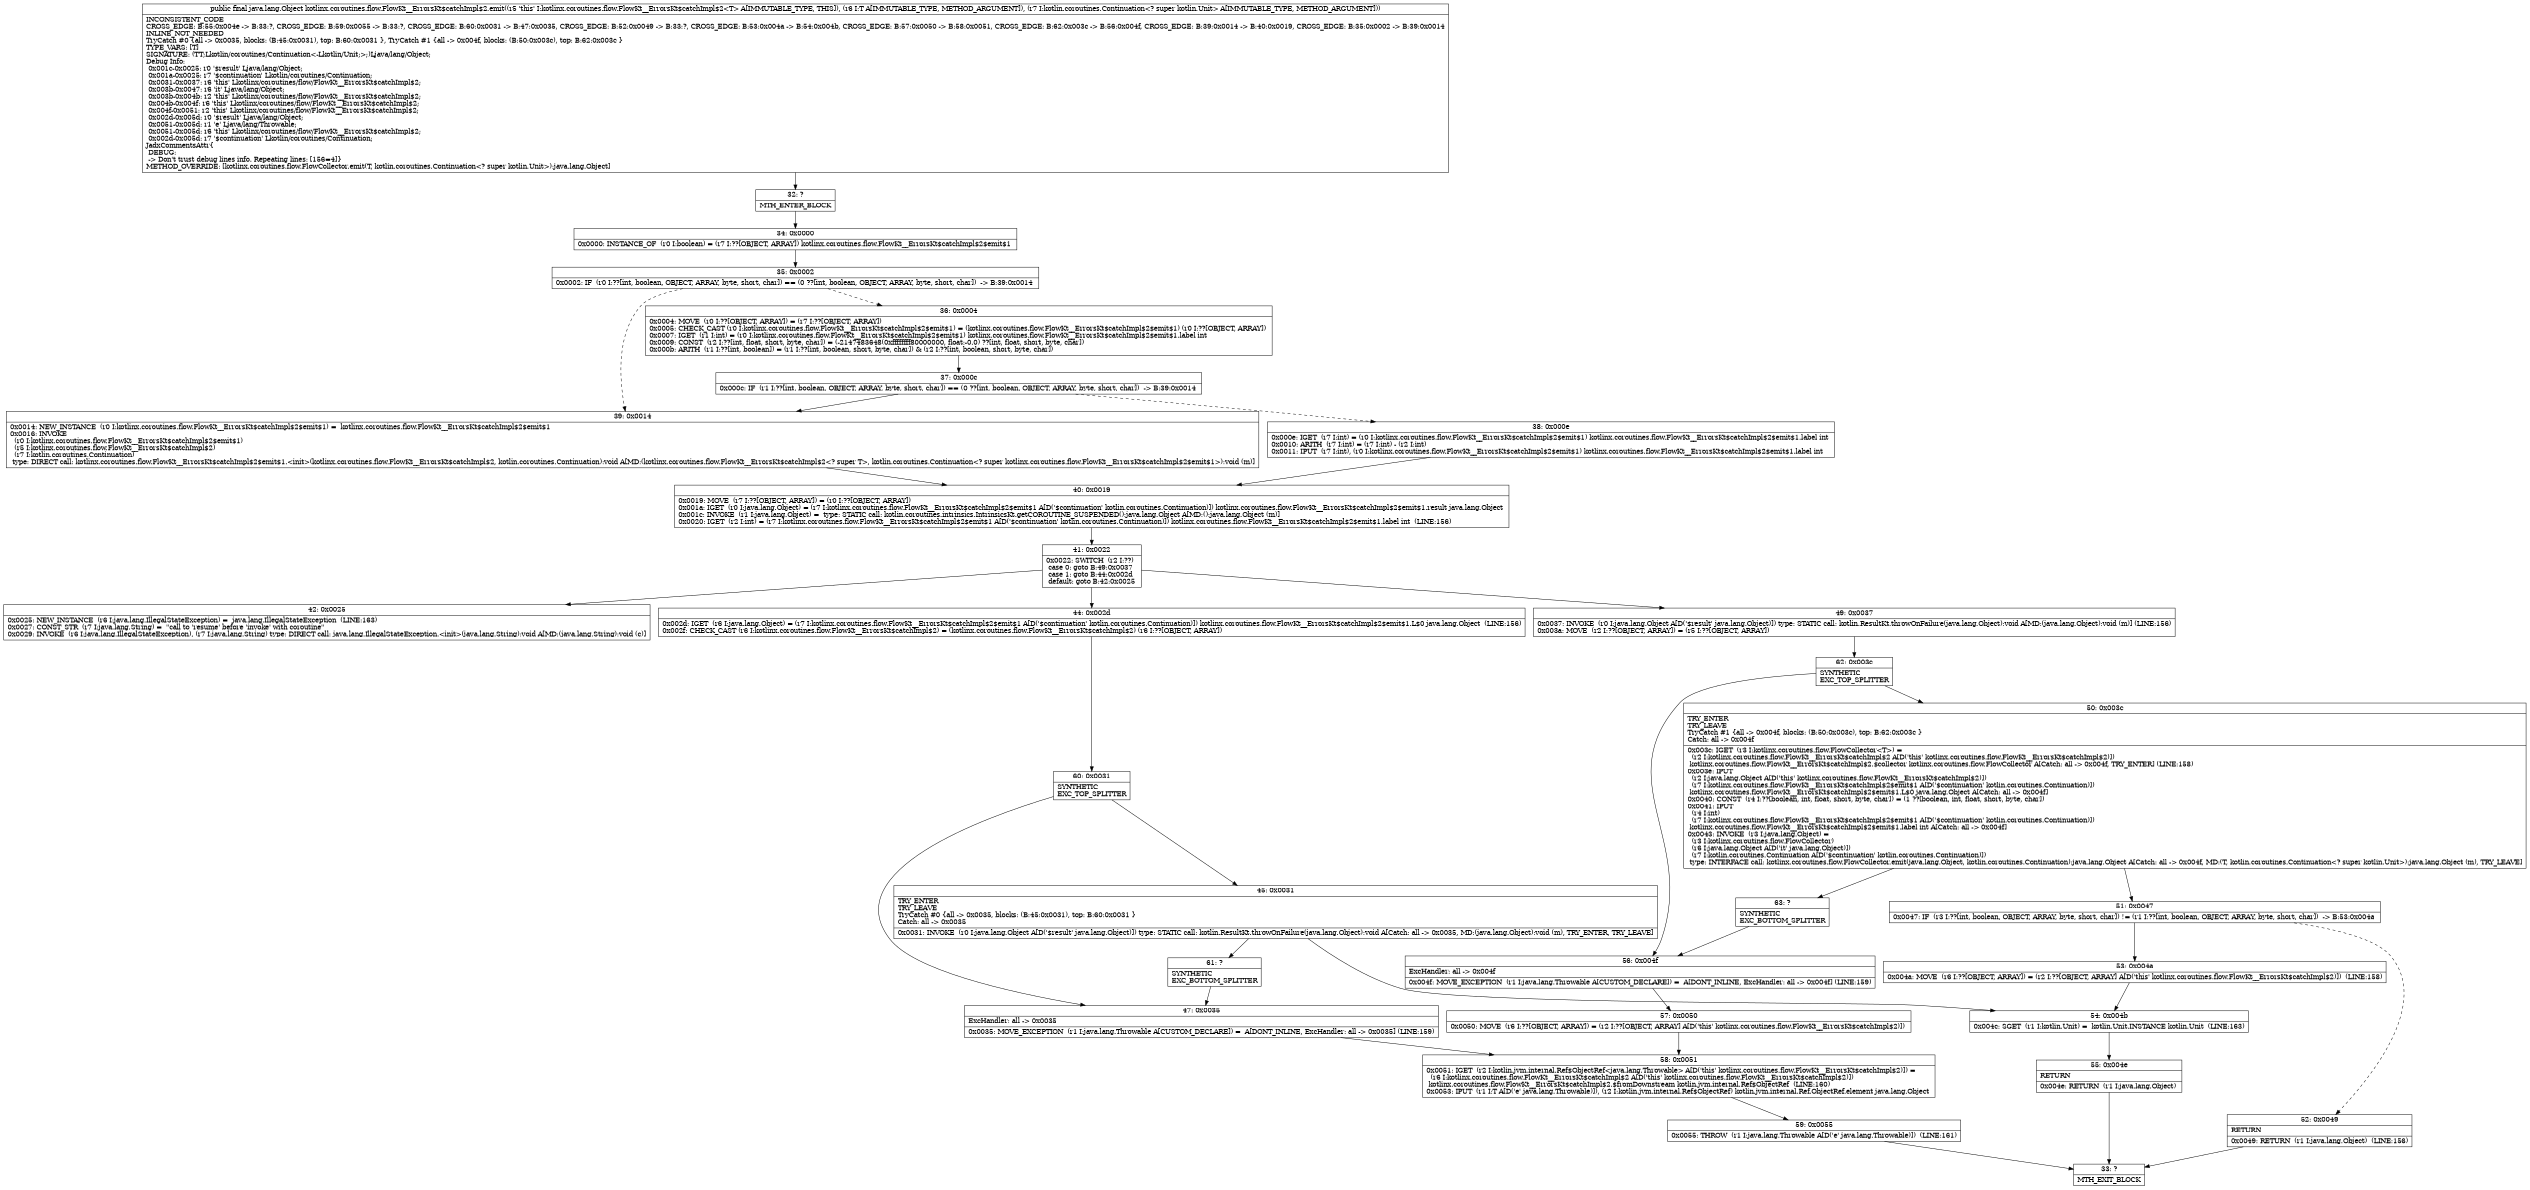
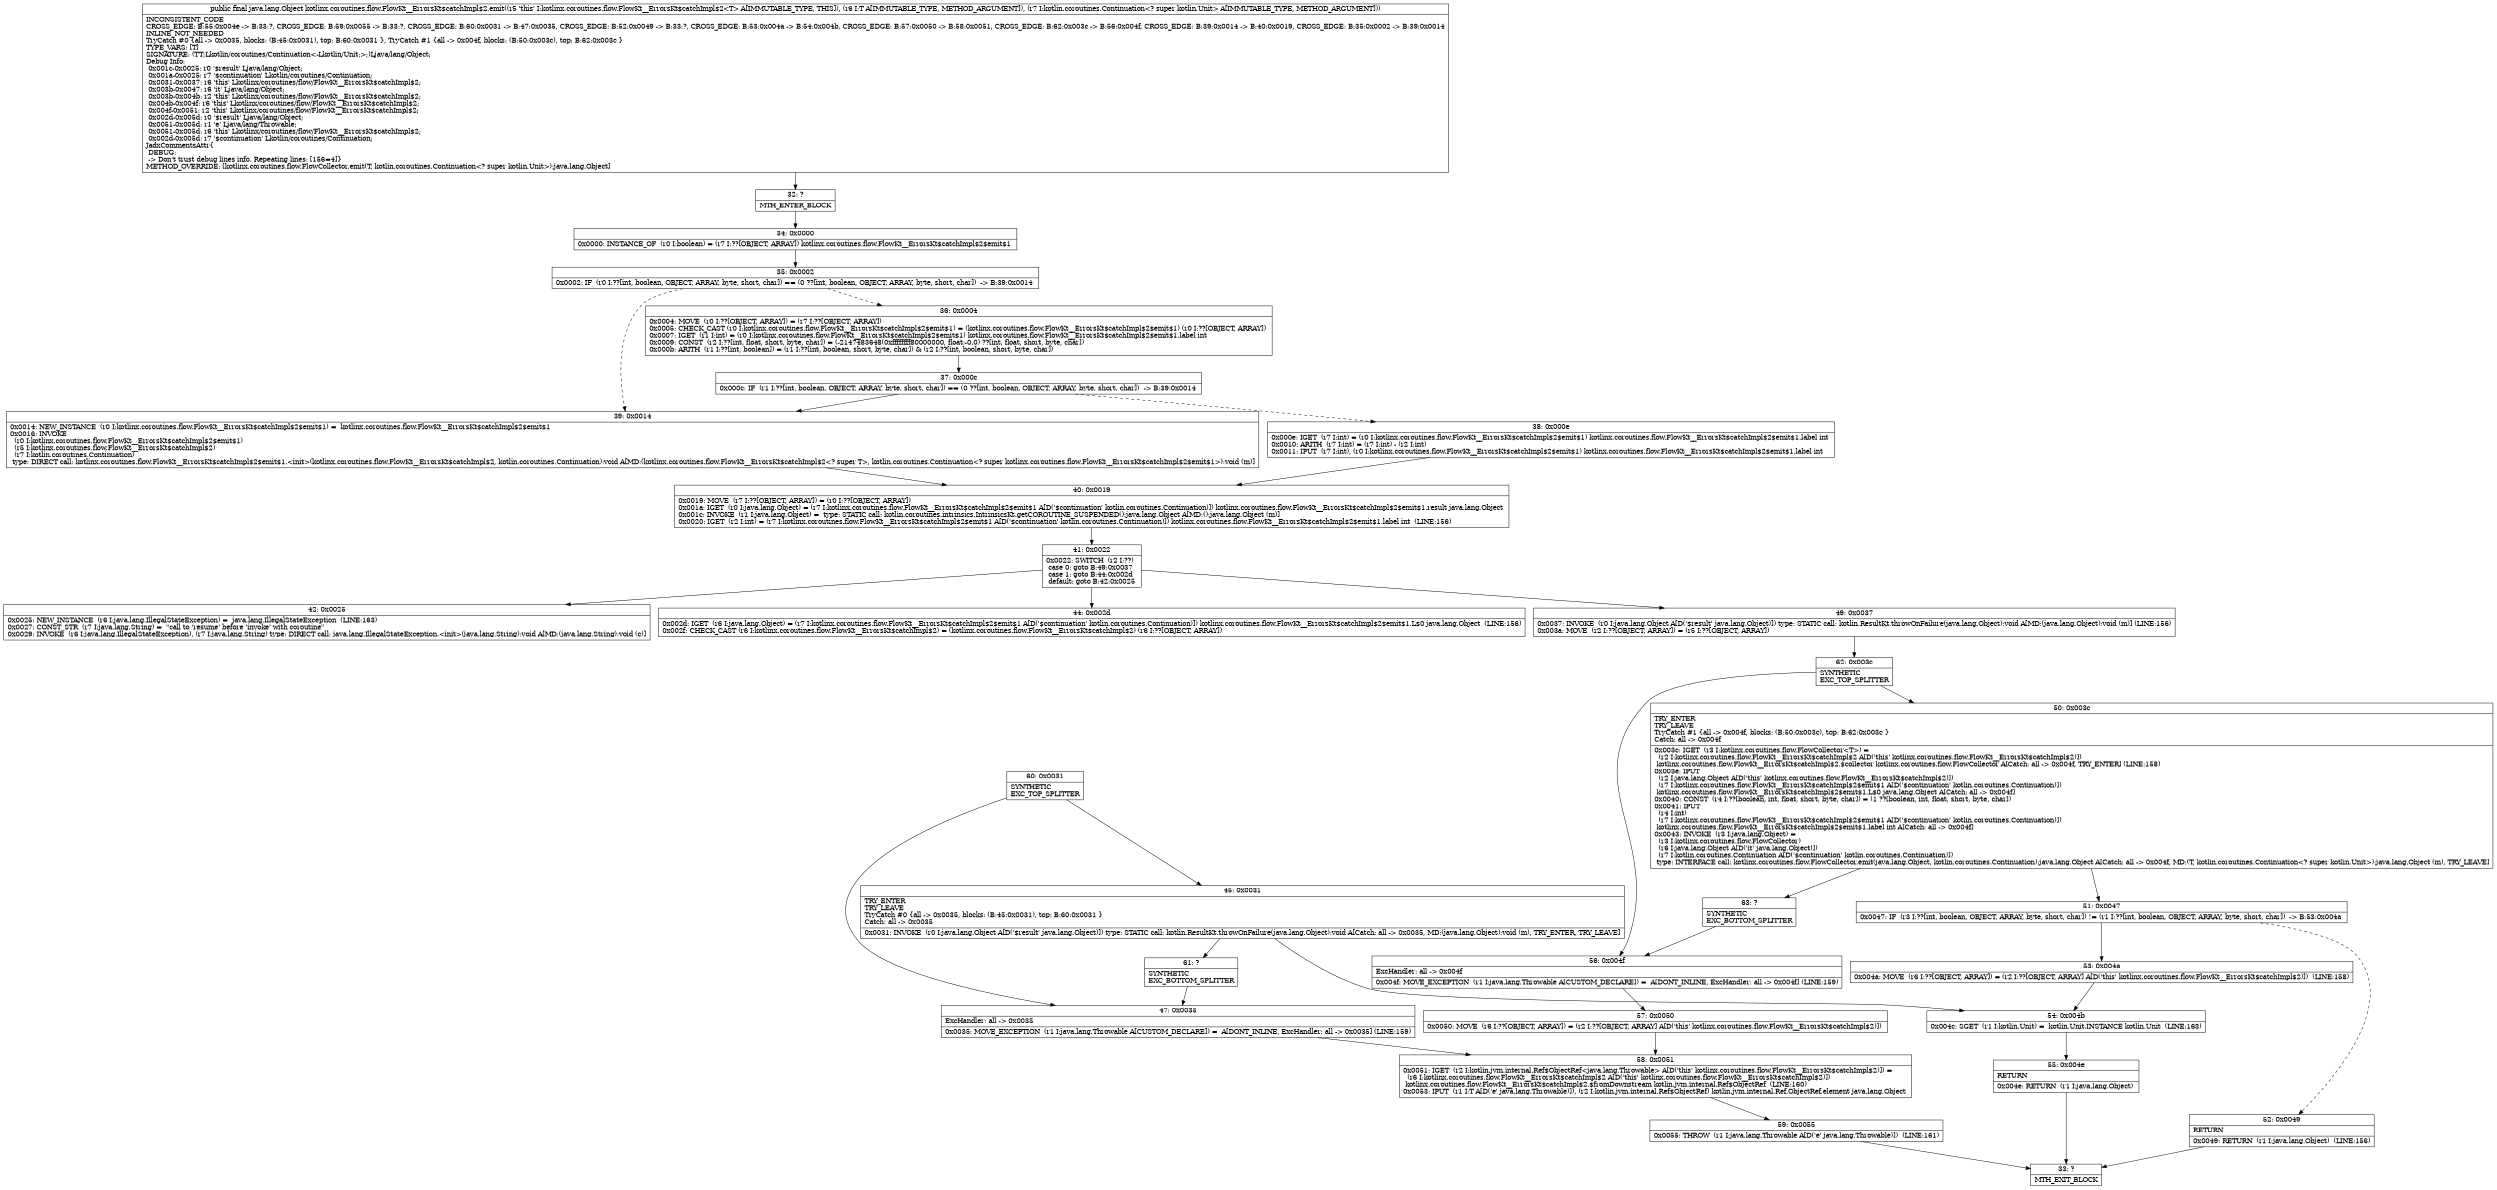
edge "44: 0x002d" -> "60: 0x0031": removed
